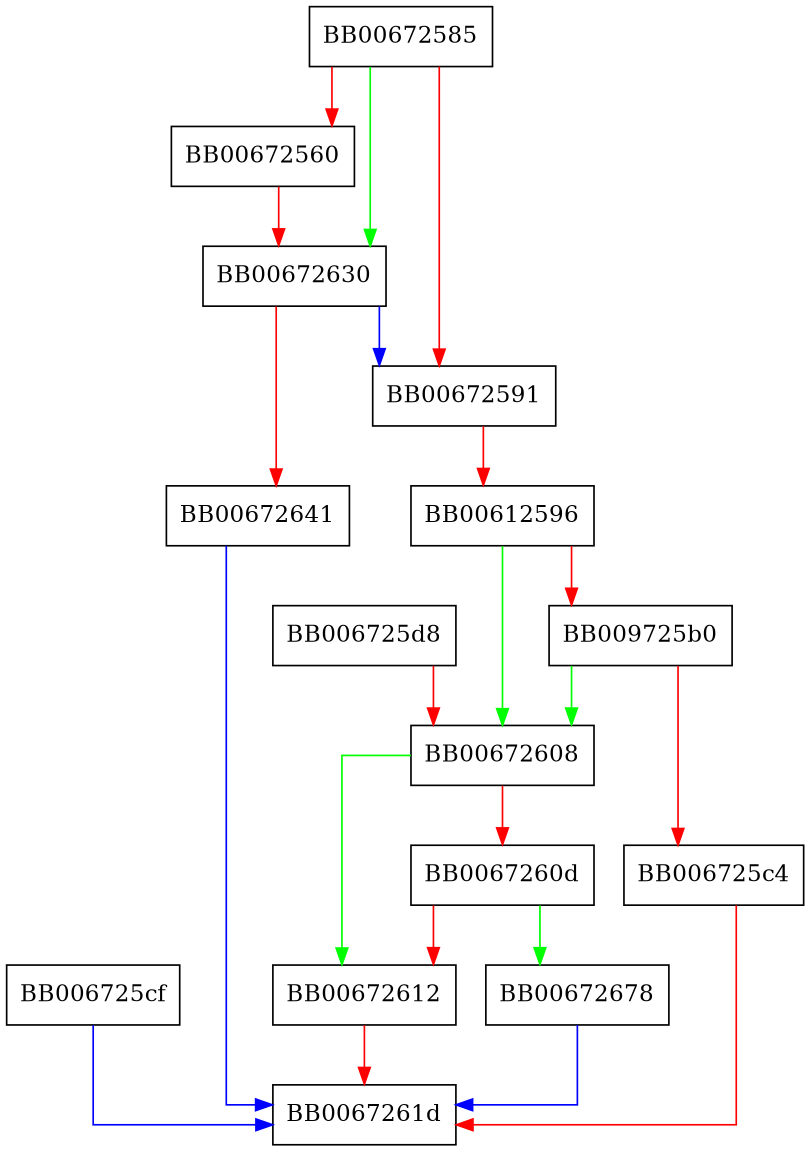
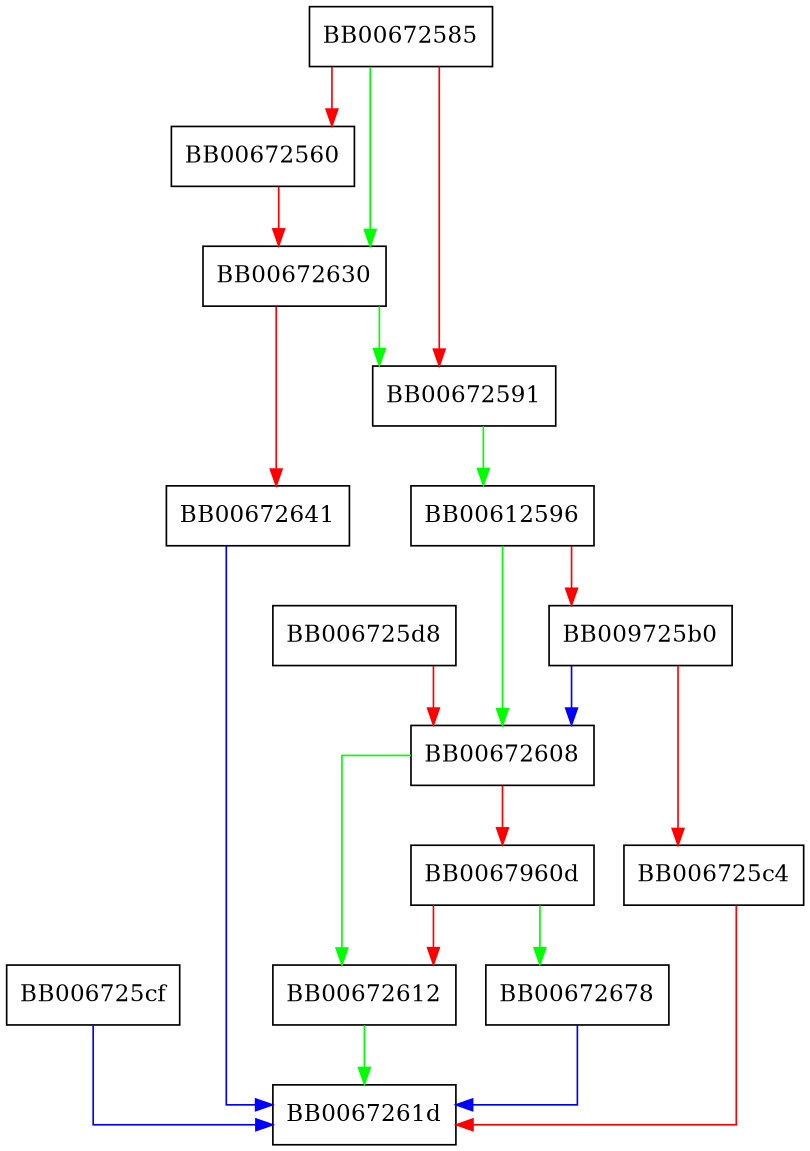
edge "BB00672630" -> "BB00672591": color blue -> green
edge "BB00672591" -> "BB00612596": color red -> green
edge "BB009725b0" -> "BB00672608": color green -> blue
node "BB0067260d": label "BB0067260d" -> "BB0067960d"
edge "BB00672612" -> "BB0067261d": color red -> green
